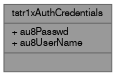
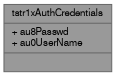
node "tstr1xAuthCredentials": text "+ au8UserName" -> "+ au0UserName"
